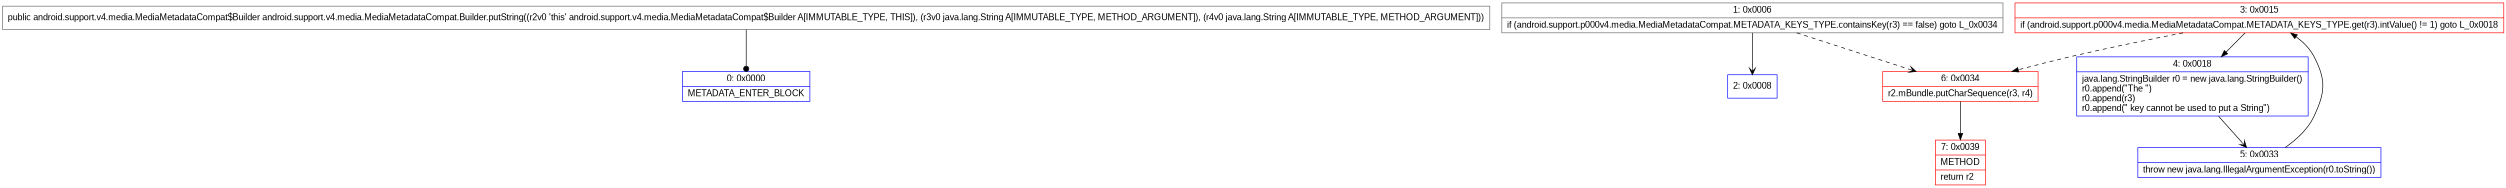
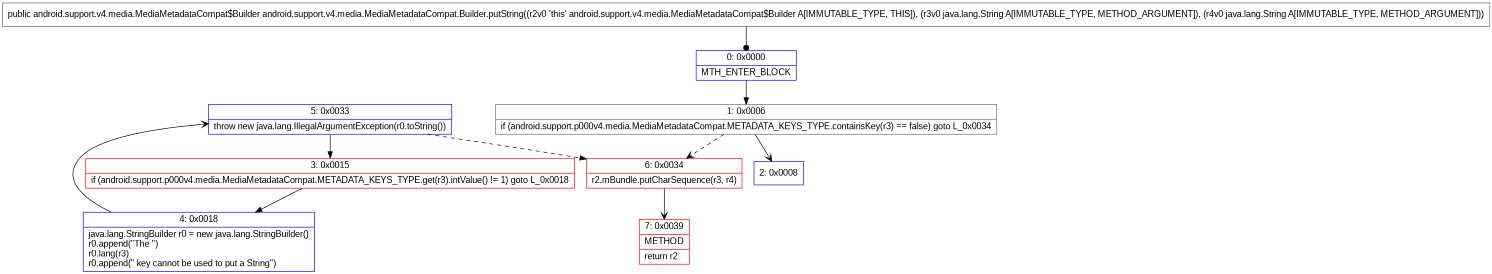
edge "3: 0x0015" -> "6: 0x0034": now "5: 0x0033" -> "6: 0x0034"
edge "0: 0x0000" -> "1: 0x0006": added
node "0: 0x0000": text "METADATA_ENTER_BLOCK" -> "MTH_ENTER_BLOCK"
node "4: 0x0018": text "r0.append(r3)" -> "r0.lang(r3)"
edge "6: 0x0034" -> "7: 0x0039": arrowhead normal -> vee
